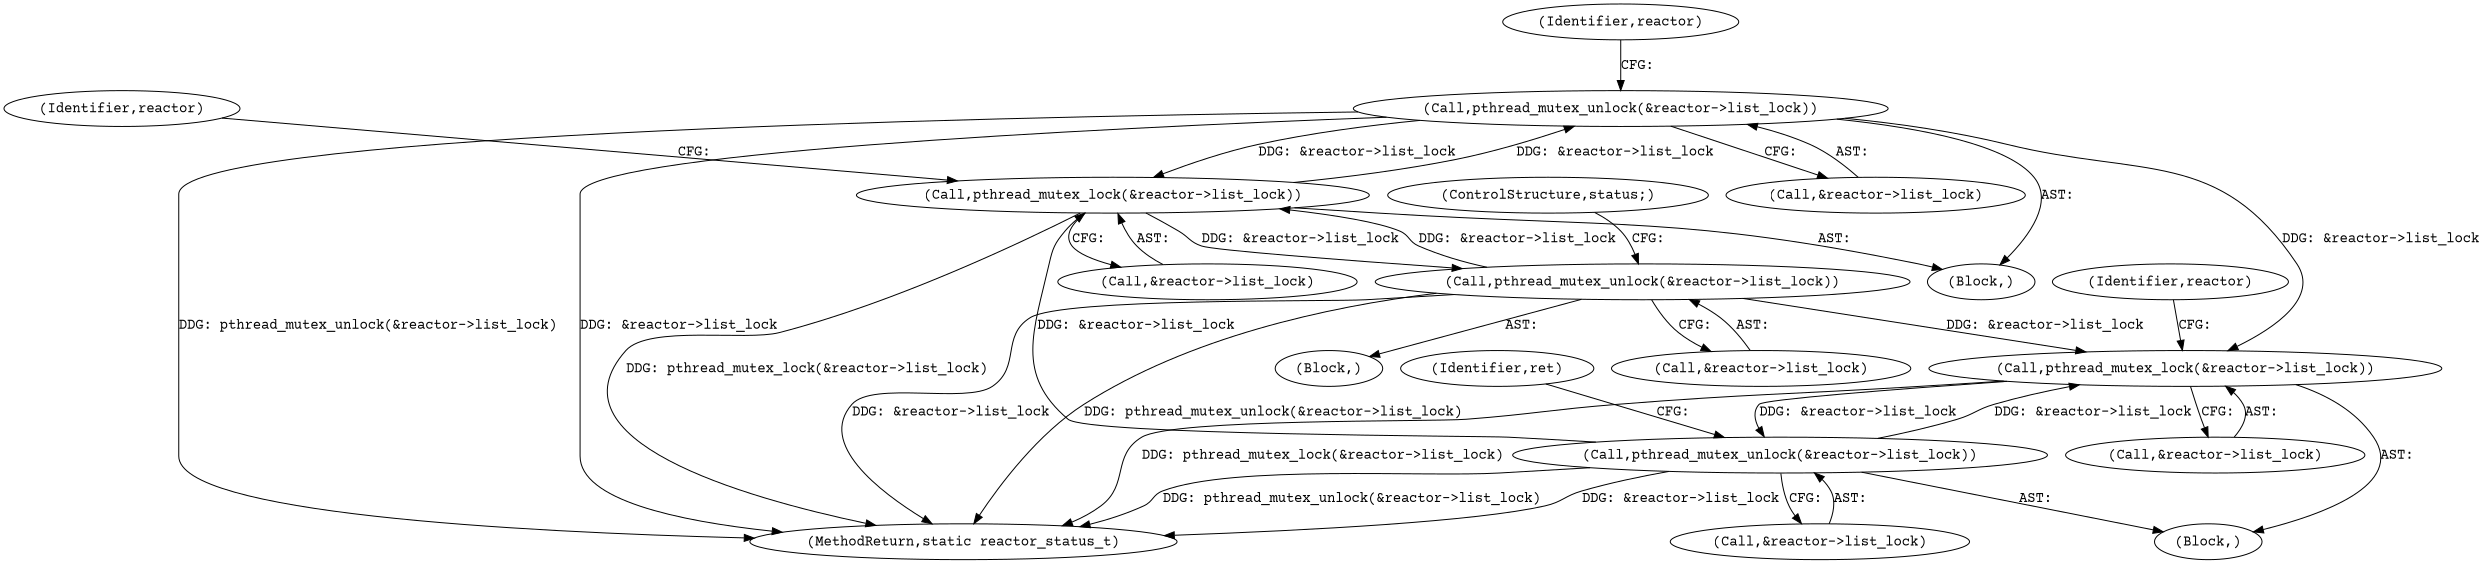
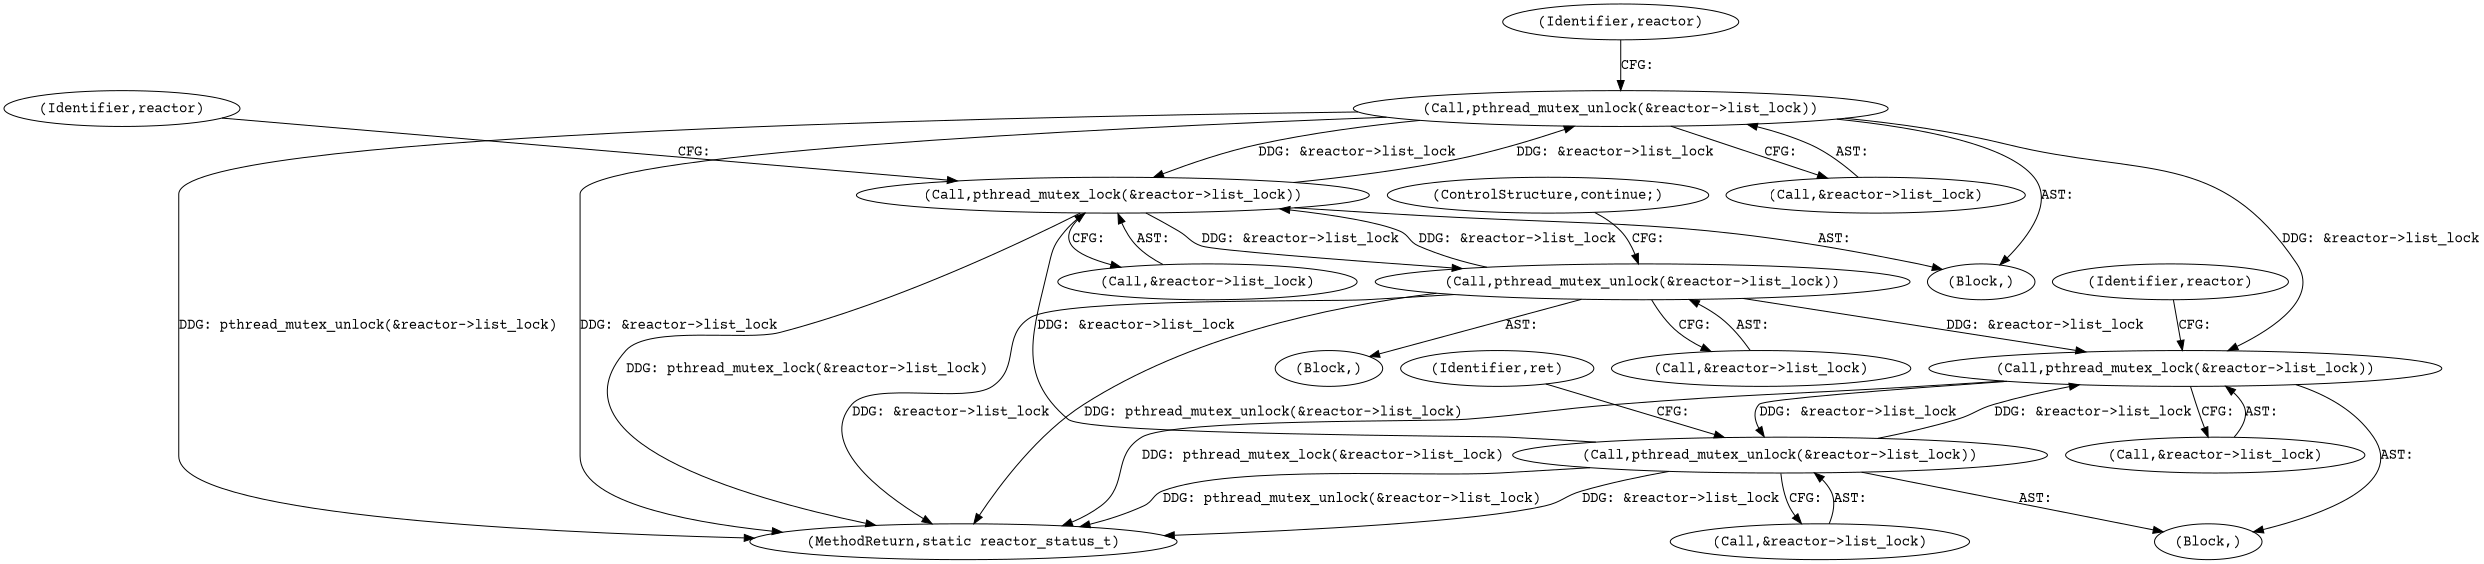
node "(ControlStructure,status;)": label "(ControlStructure,status;)" -> "(ControlStructure,continue;)"
